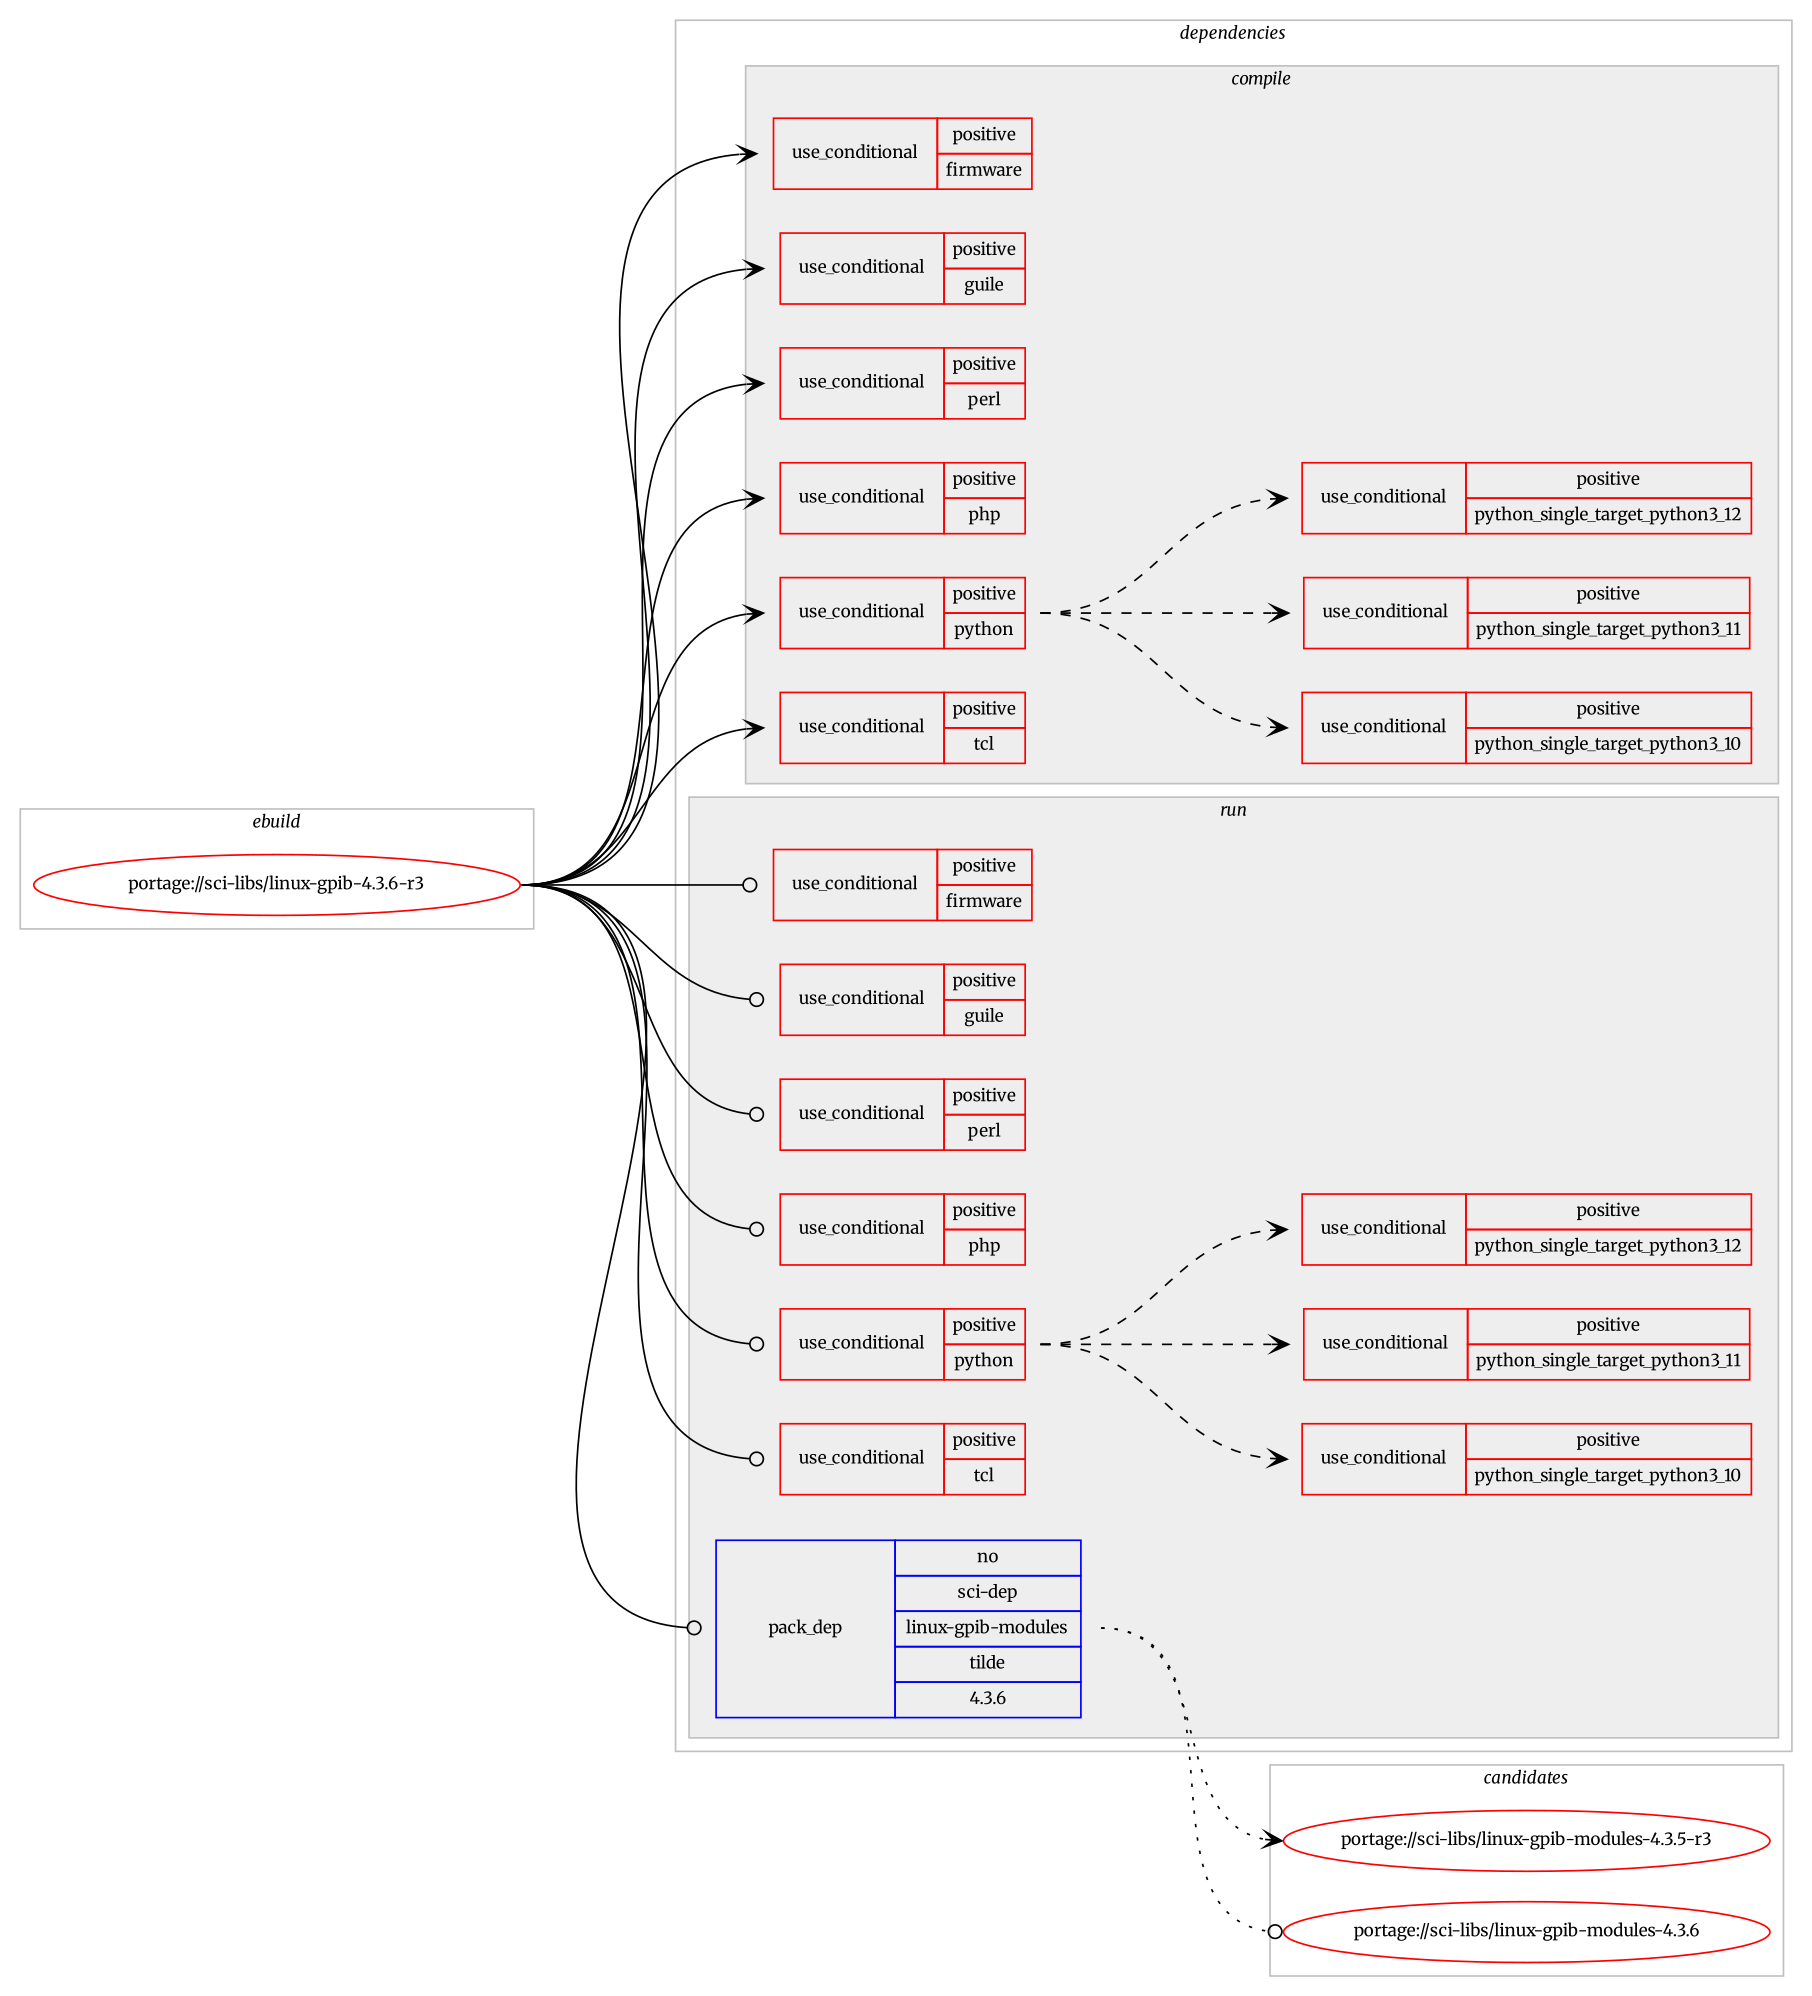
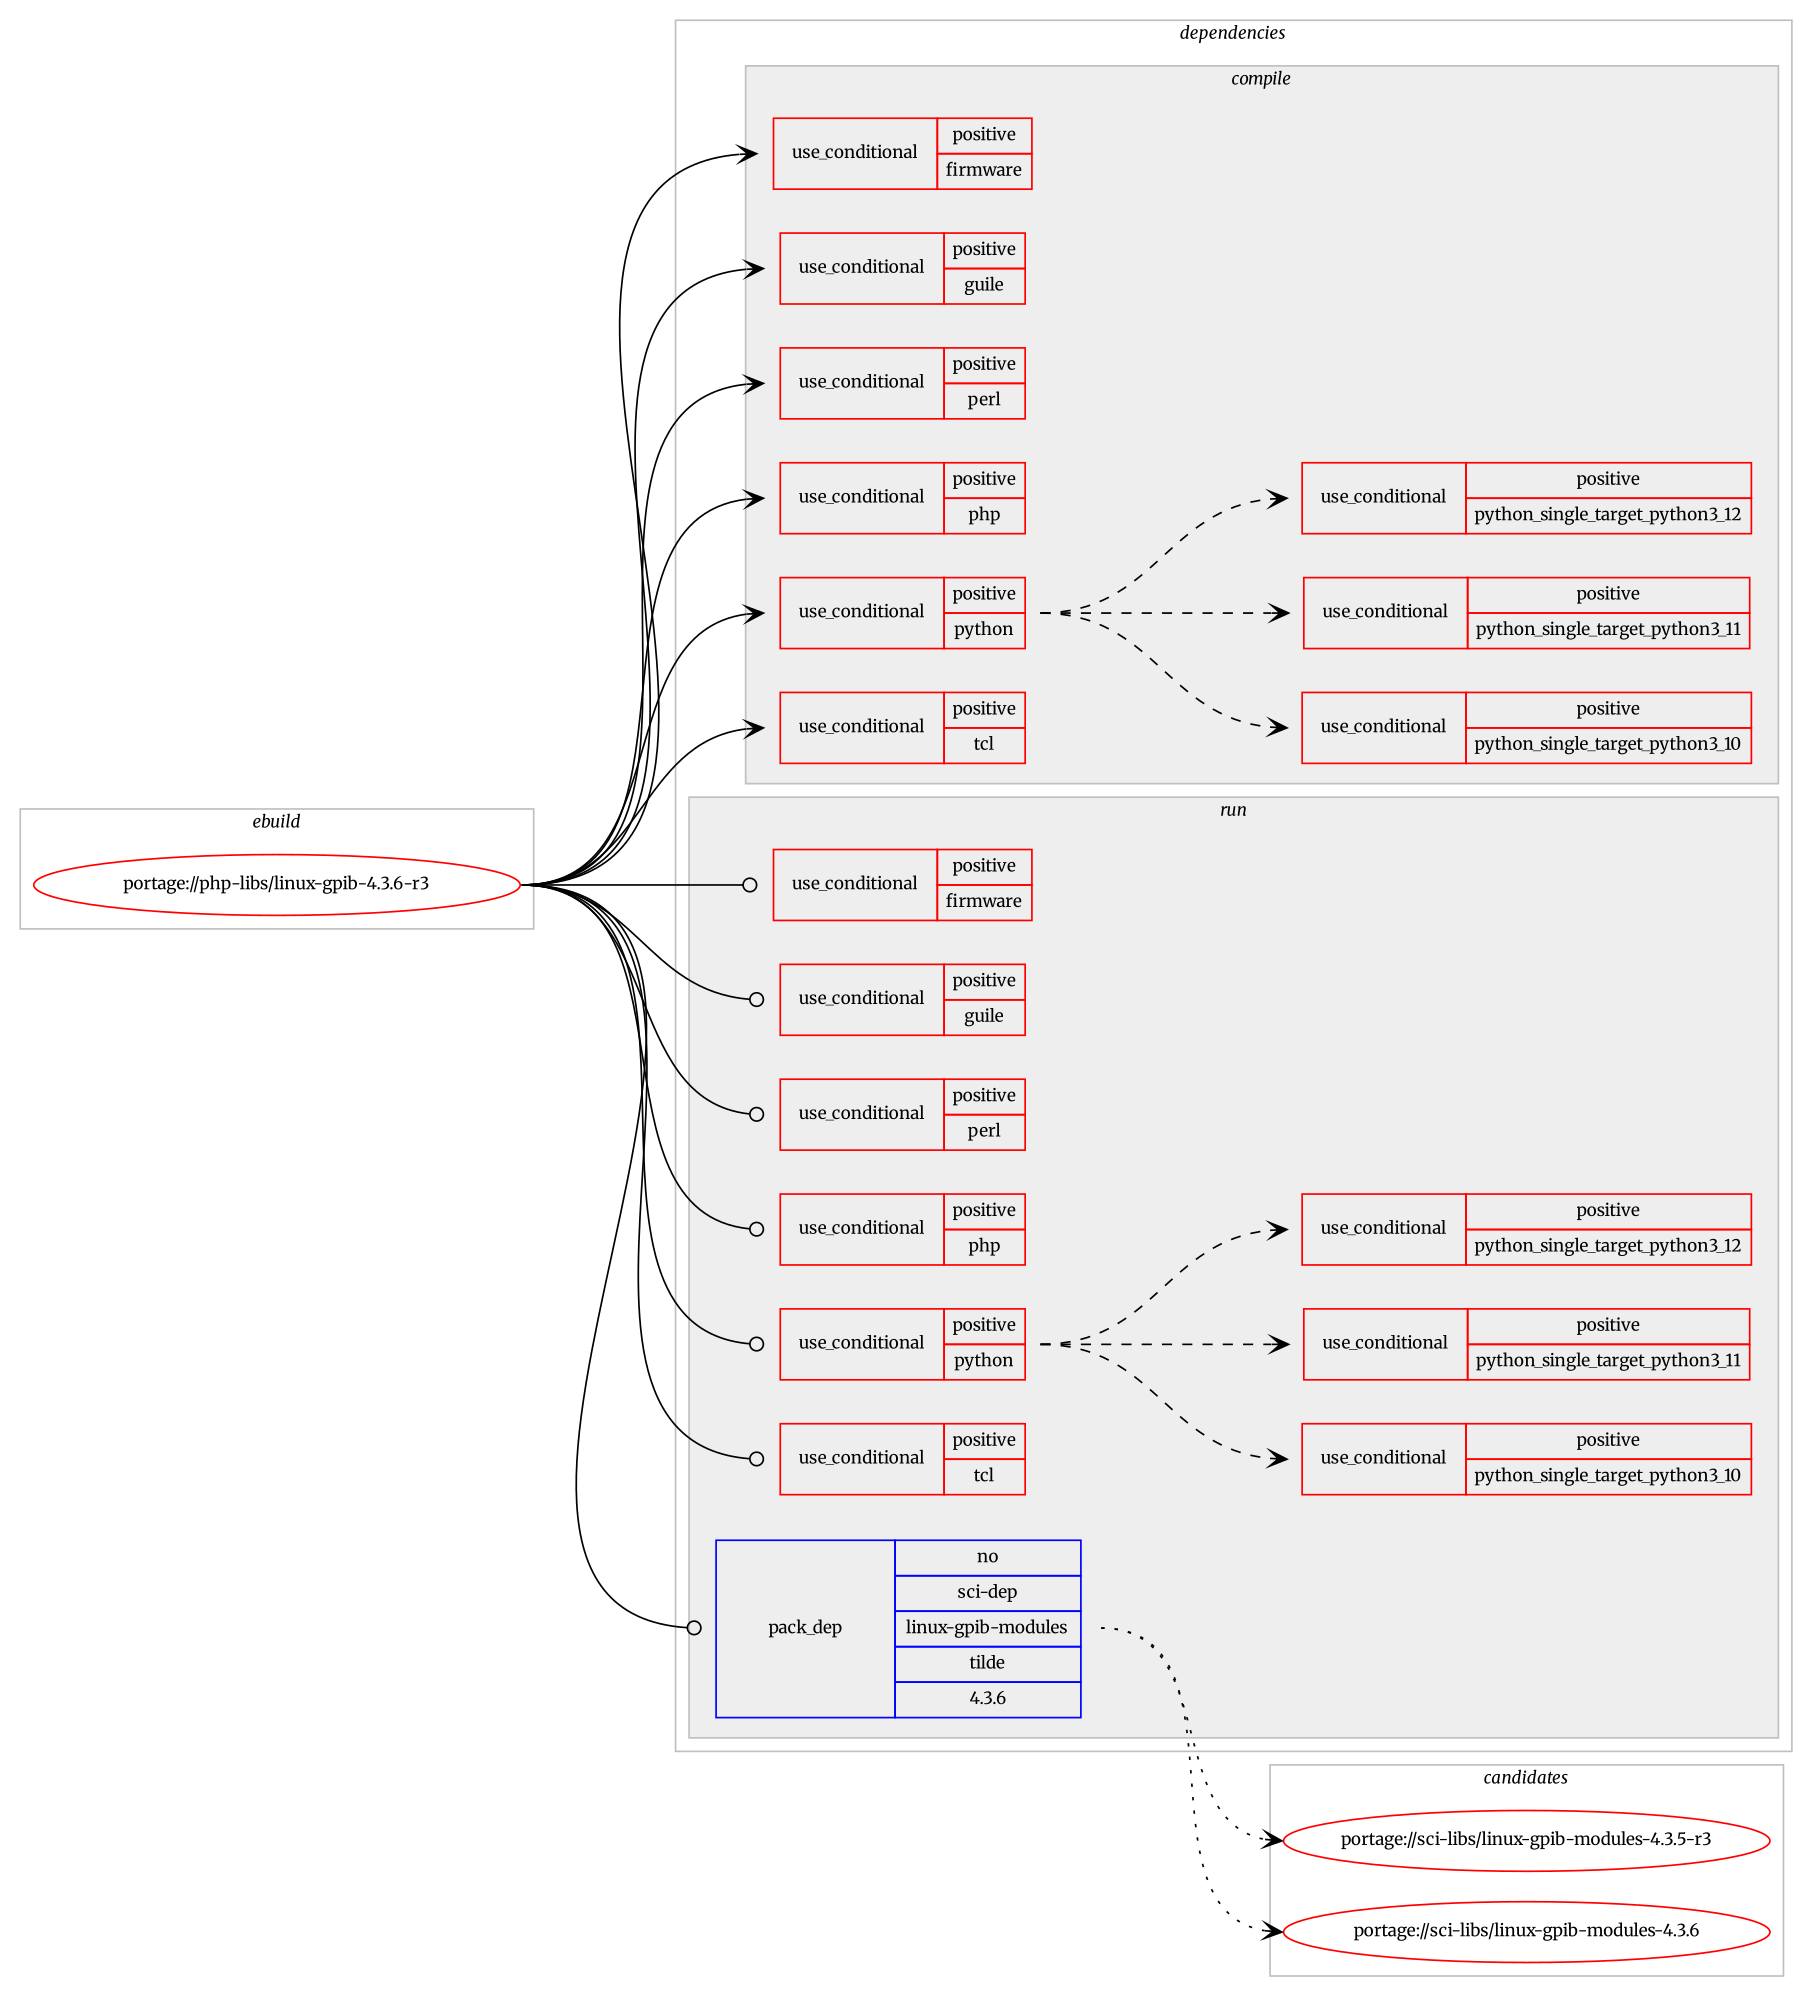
node "portage://sci-libs/linux-gpib-4.3.6-r3": label "portage://sci-libs/linux-gpib-4.3.6-r3" -> "portage://php-libs/linux-gpib-4.3.6-r3"
edge "pack_dep" -> "portage://sci-libs/linux-gpib-modules-4.3.6": arrowhead odot -> vee
